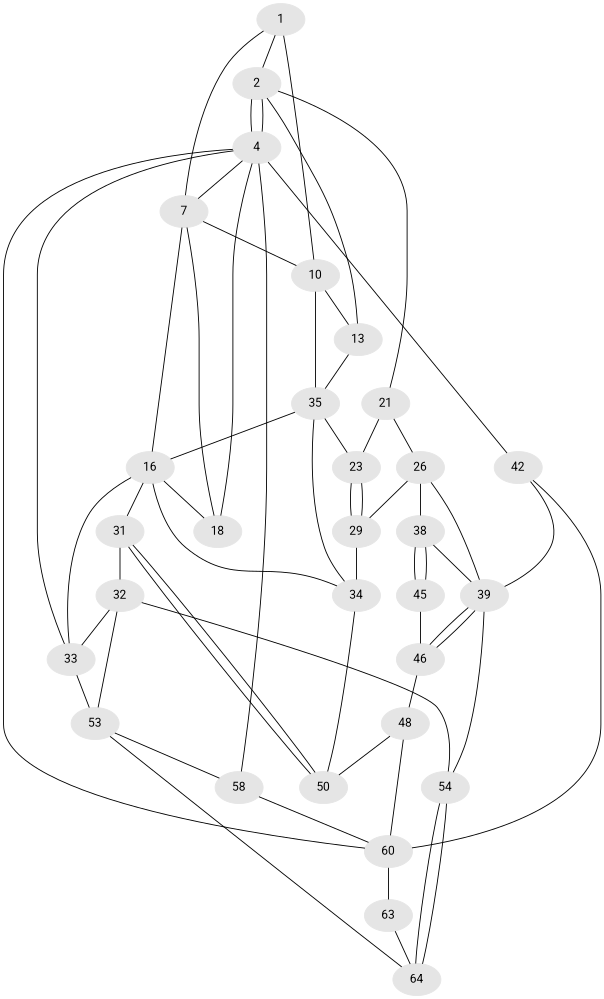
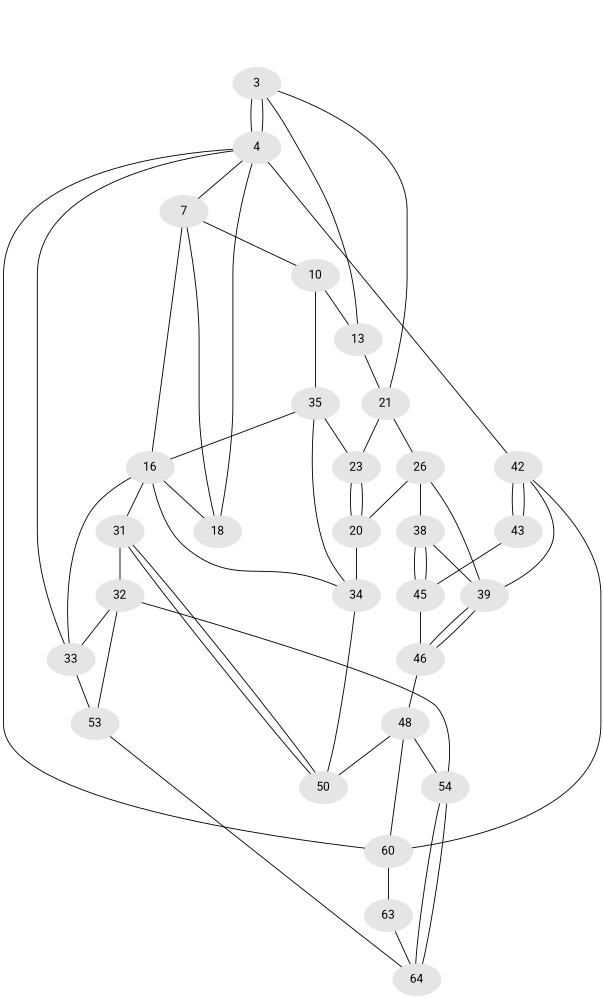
node "1": removed
node "2": label "2" -> "3"
edge "13" -- "35": now "13" -- "21"
node "29": label "29" -> "20"
node "43": added
edge "39" -- "54": now "48" -- "54"
node "58": removed
